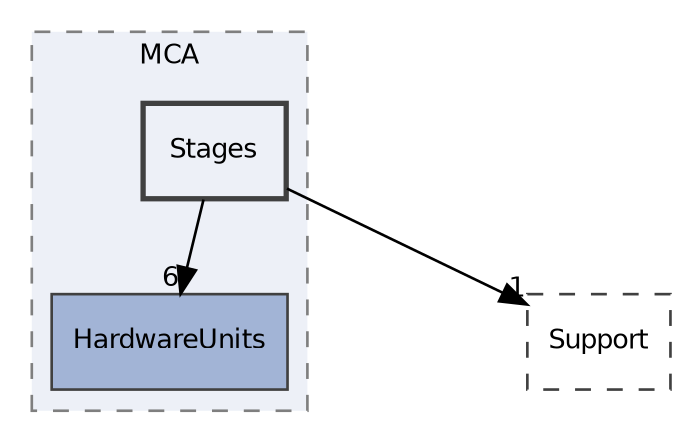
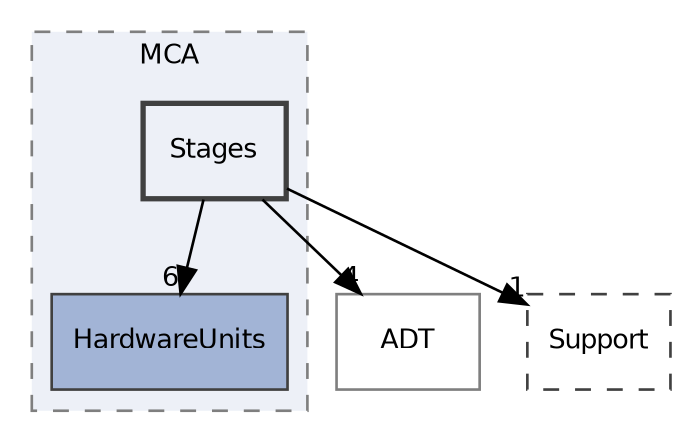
node "ADT": added
